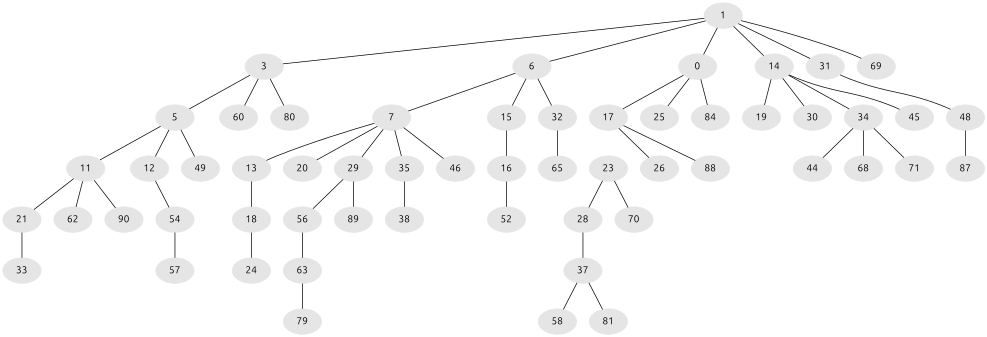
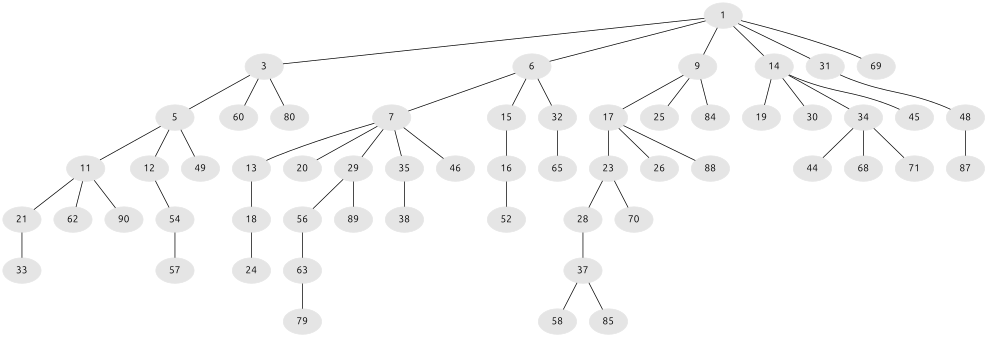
node "0": label "0" -> "9"
edge "17" -- "23": added
node "81": label "81" -> "85"
